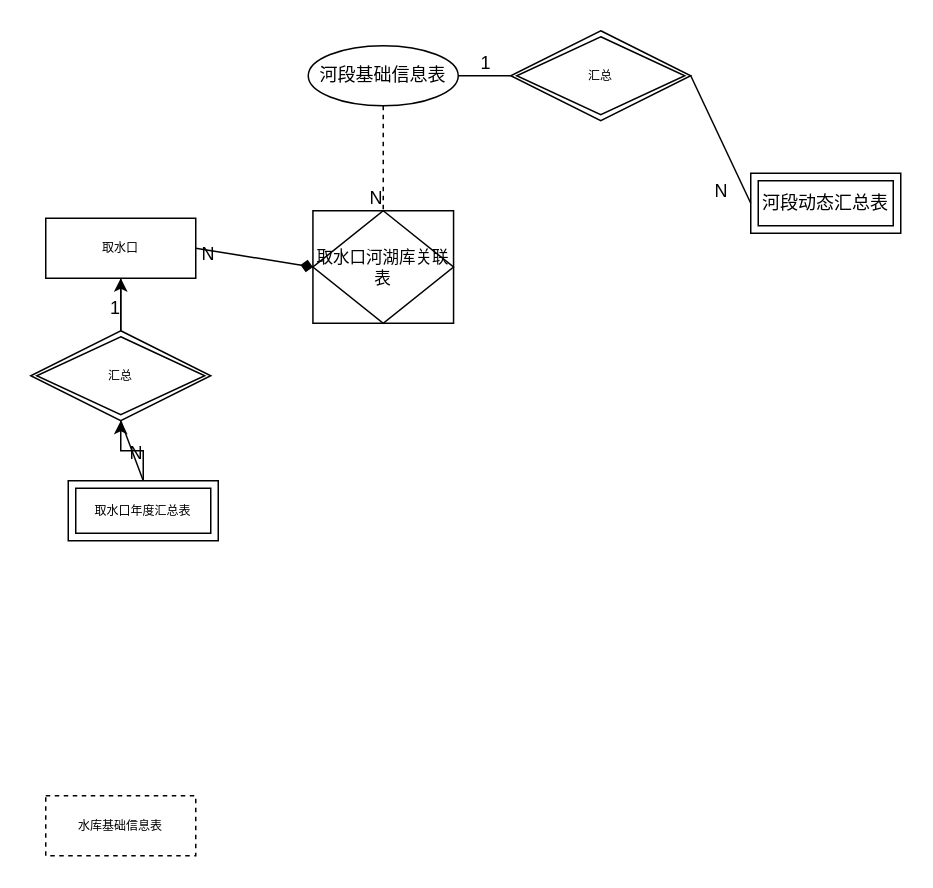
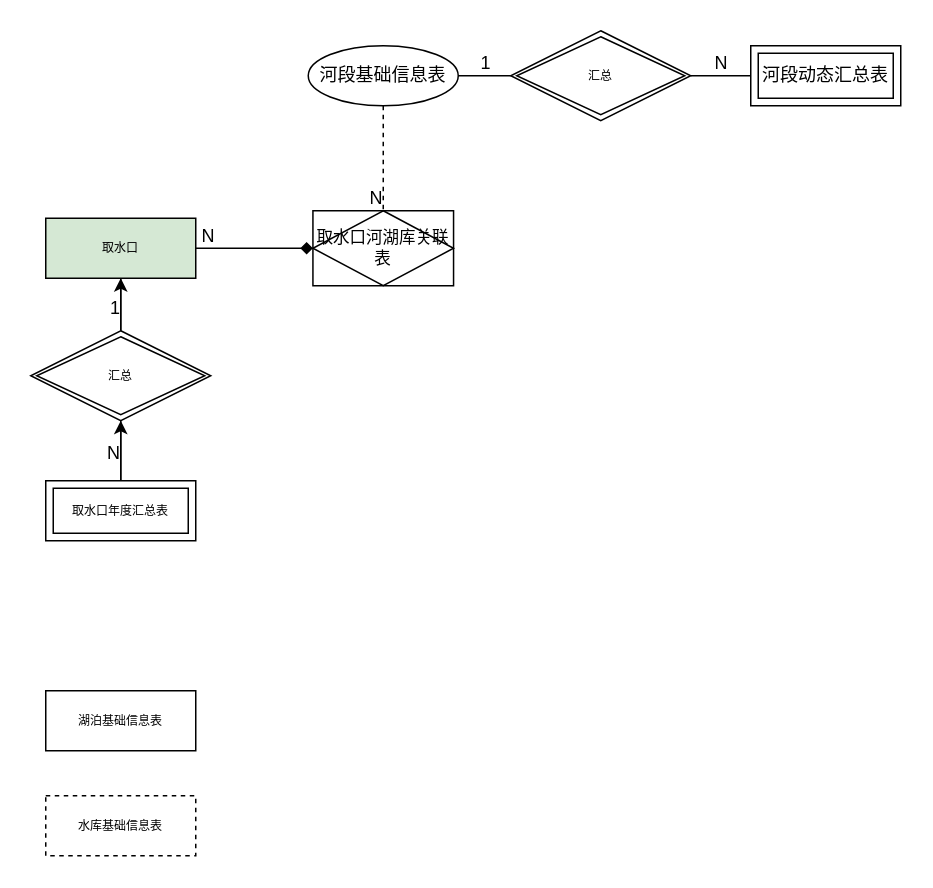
node "河段动态汇总表": moved (826, 203) -> (826, 76)
node "取水口": fillcolor #ffffff -> #d5e8d4
node "取水口河湖库关联表": size 141x113 -> 141x75
node "取水口年度汇总表": moved (143, 511) -> (121, 511)
node "湖泊基础信息表": added
